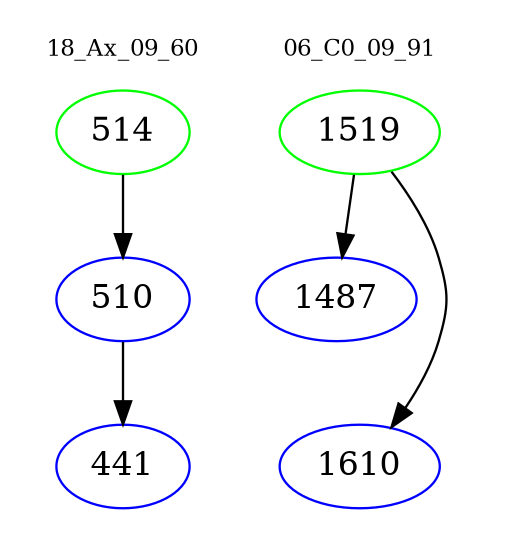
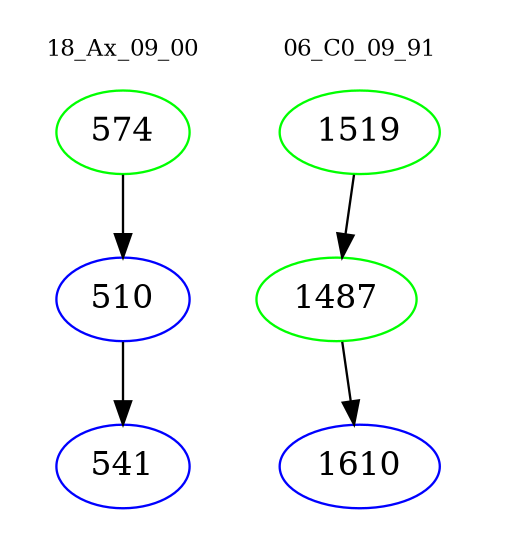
cluster "18_Ax_09_60": label "18_Ax_09_60" -> "18_Ax_09_00"
node "514": label "514" -> "574"
edge "1519" -> "1610": now "1487" -> "1610"
node "1487": color blue -> green
node "441": label "441" -> "541"
